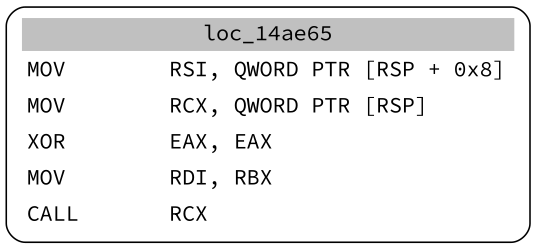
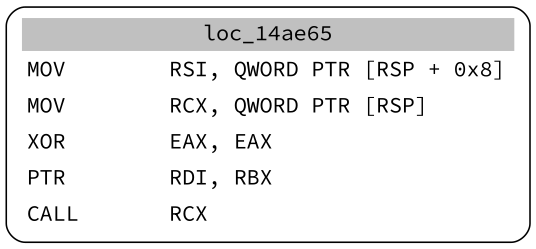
node "loc_14ae65": text "MOV        RDI, RBX" -> "PTR        RDI, RBX"
